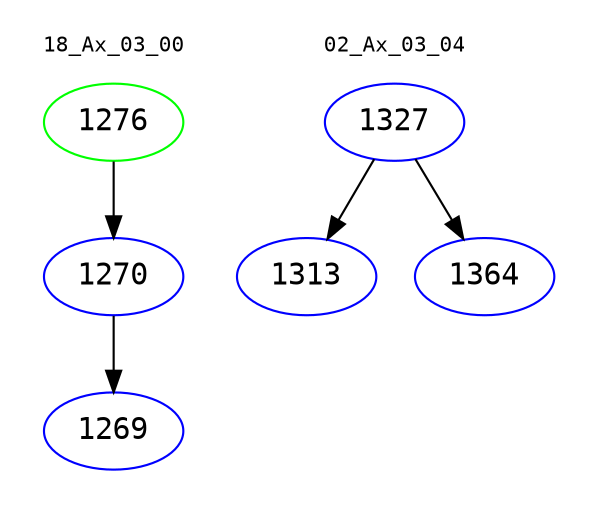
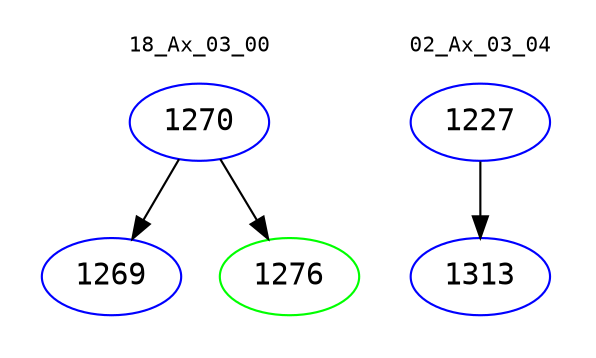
node "1327": label "1327" -> "1227"
edge "1276" -> "1270": reversed
node "1364": removed
